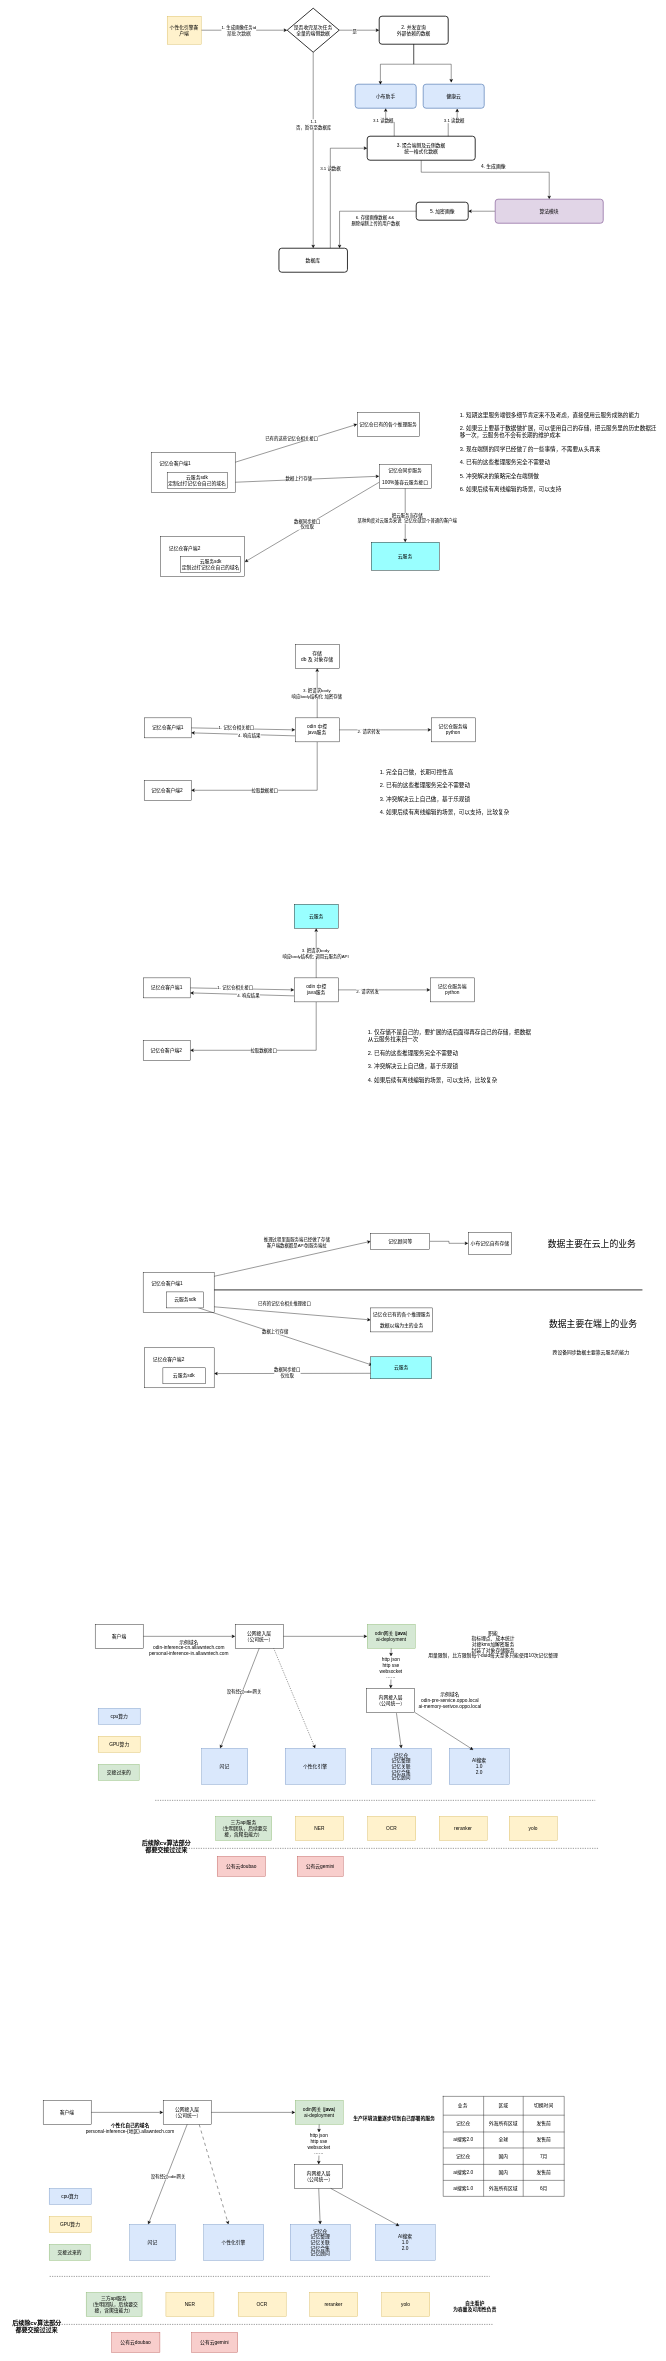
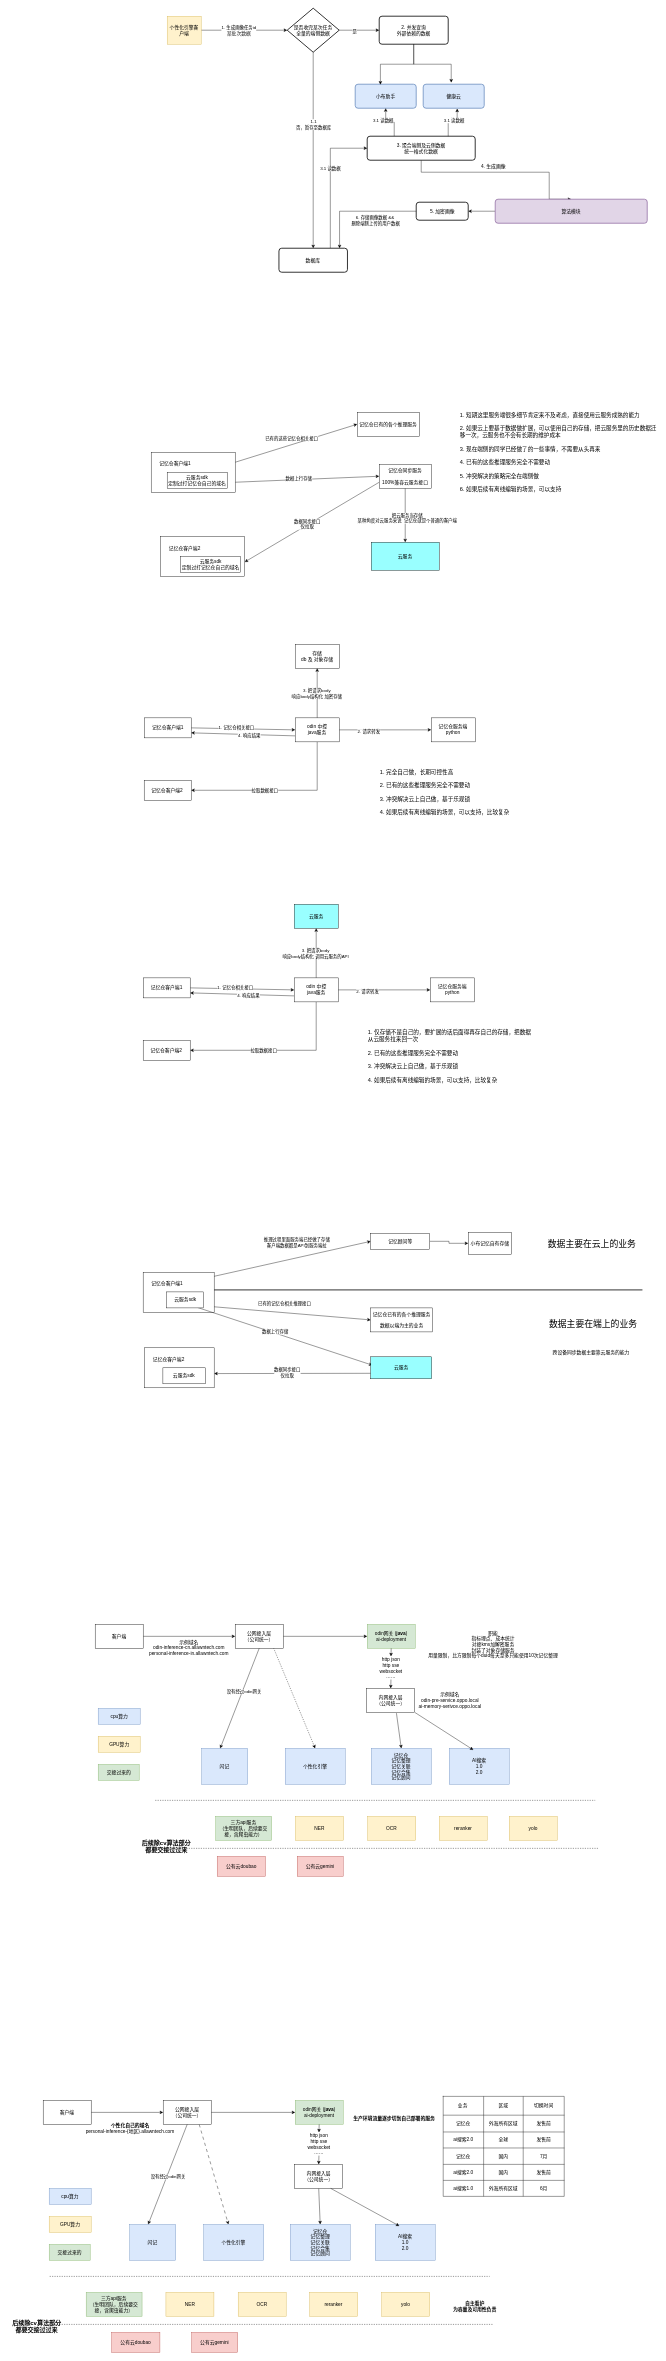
node "算法模块": size 108x24 -> 152x24
